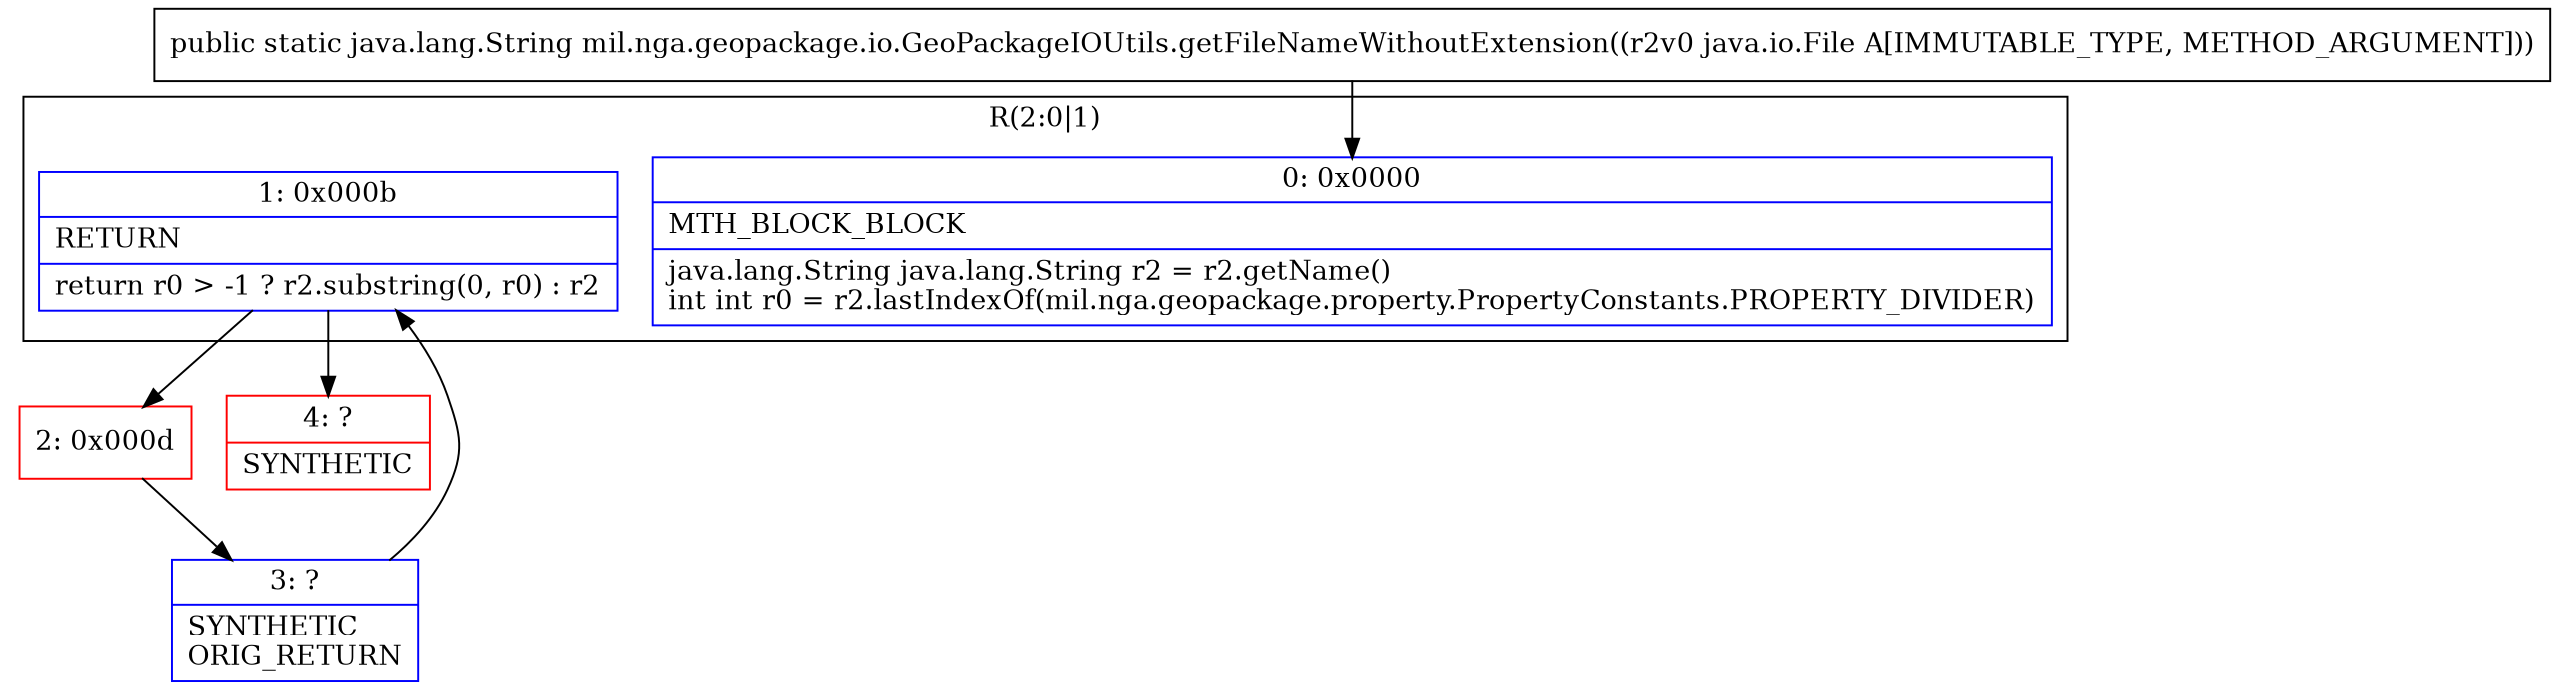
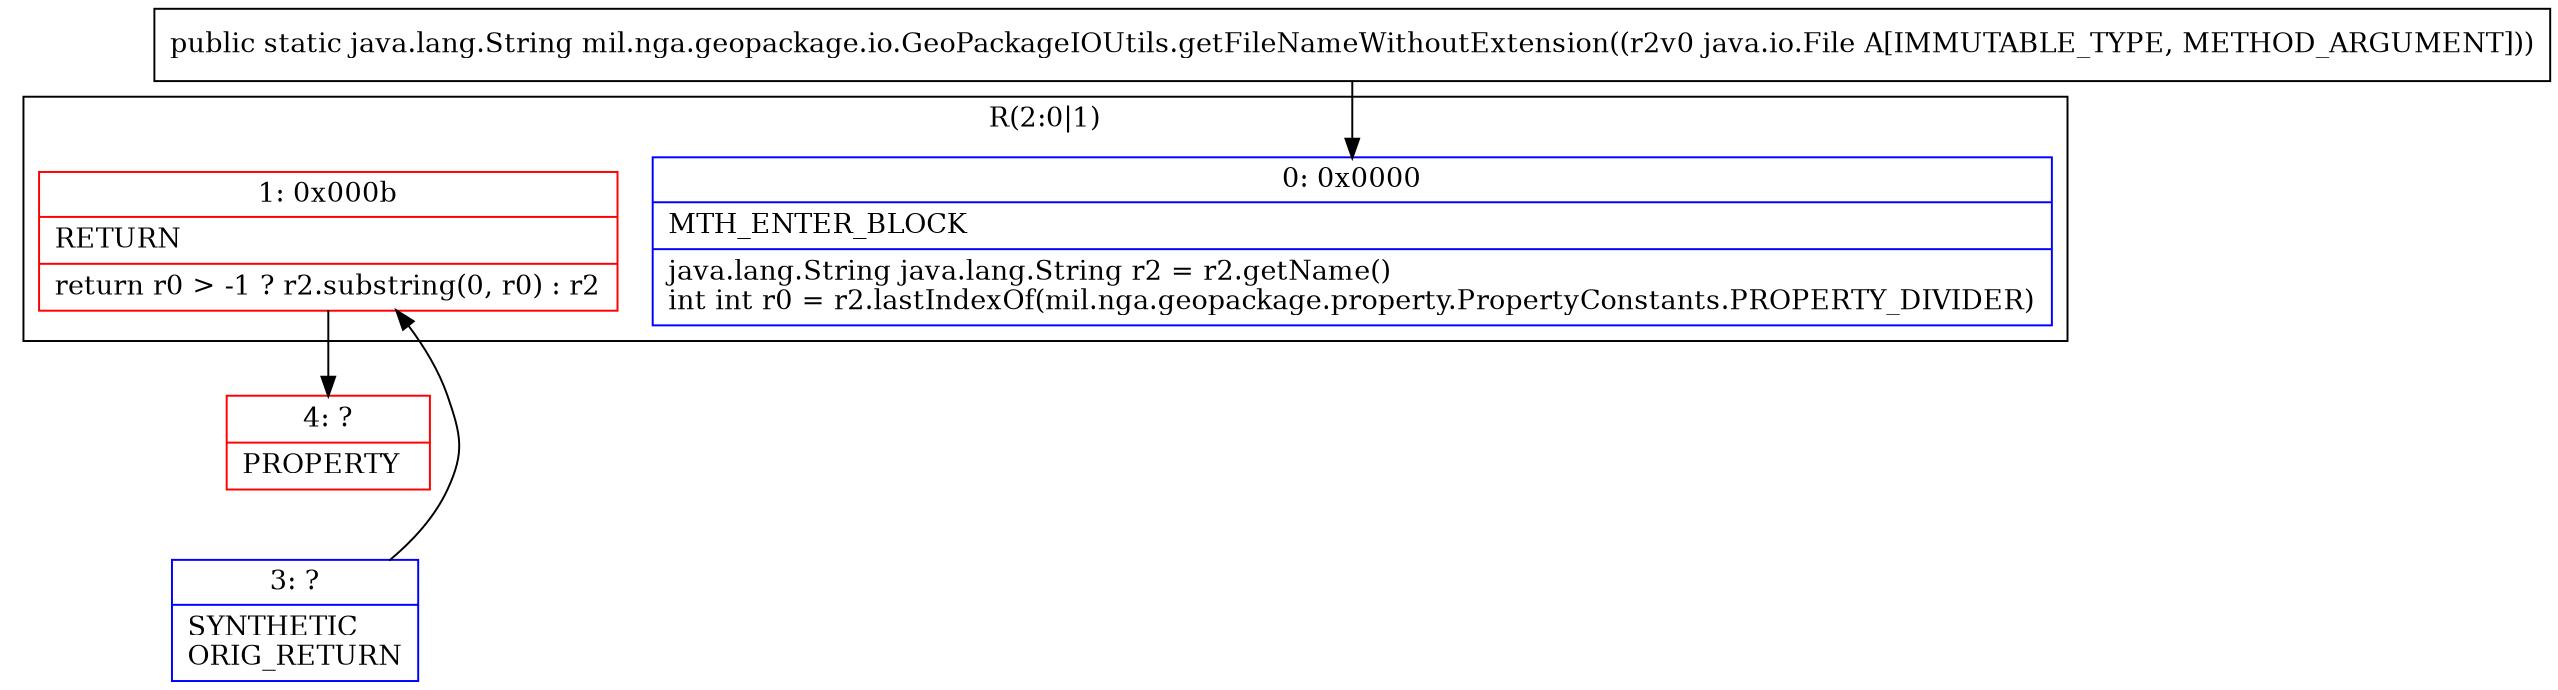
node "0: 0x0000": text "MTH_BLOCK_BLOCK" -> "MTH_ENTER_BLOCK"
node "1: 0x000b": color blue -> red
node "2: 0x000d": removed
node "4: ?": text "SYNTHETIC" -> "PROPERTY"
